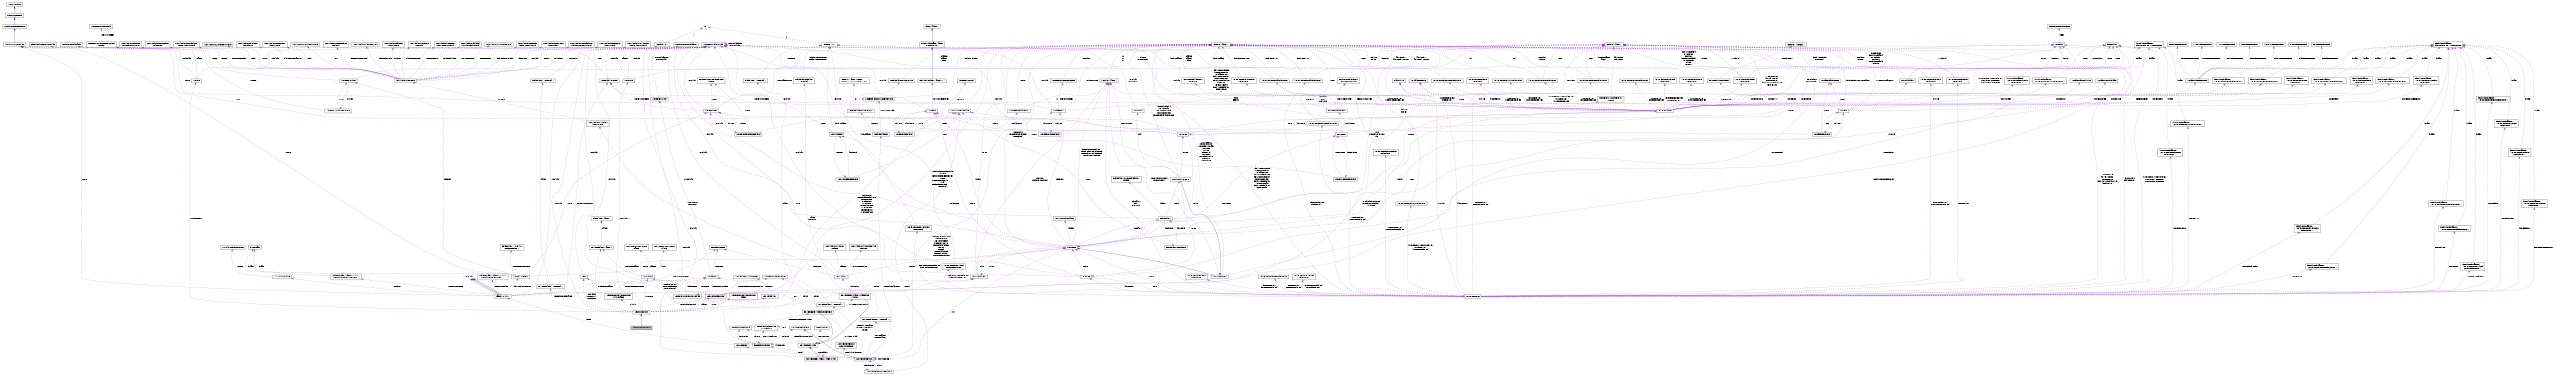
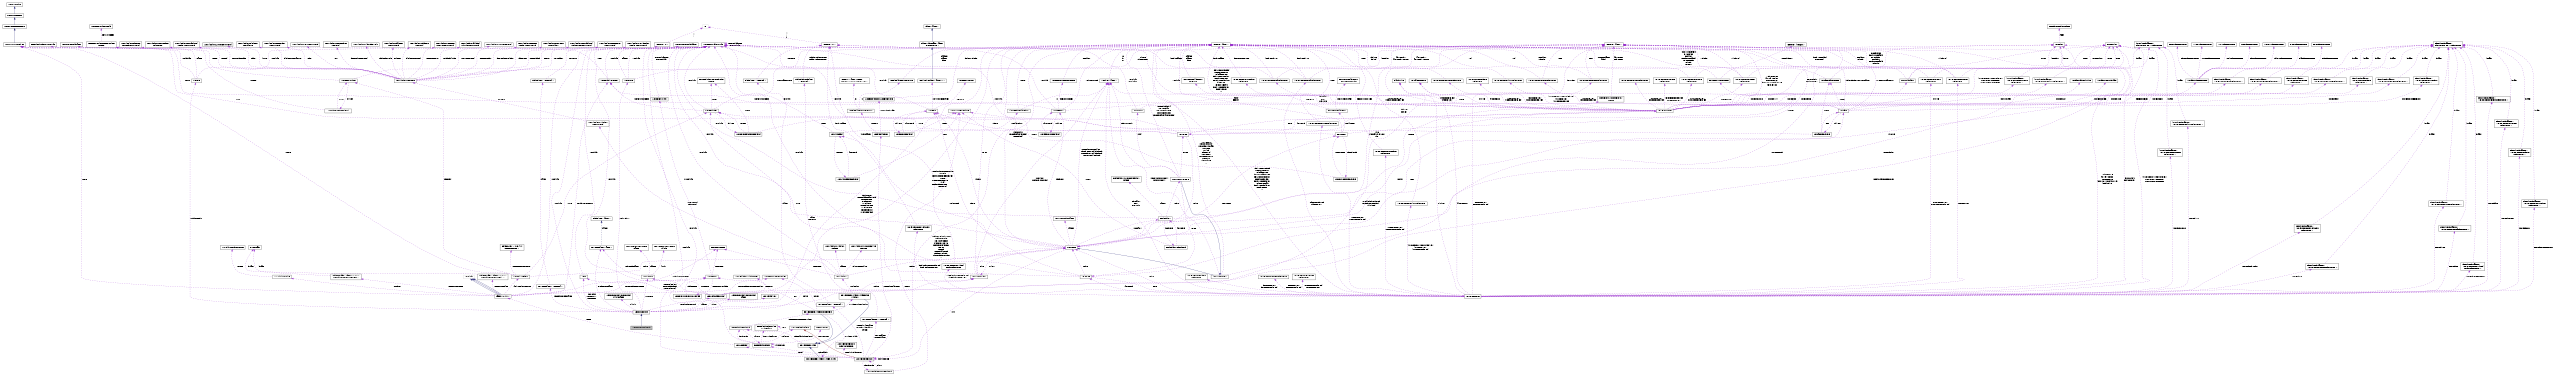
edge "AP_BattMonitor" -> "AP_Param::GroupInfo": label " var_info" -> " var_guided"
edge "NavEKF2_core" -> "NavEKF2_core::of_elements": style solid -> dashed
node "AP_BattMonitor_Backend": label "AP_BattMonitor_Backend" -> "AP_Distance_Backend"
edge "NavEKF3_core" -> "obs_ring_buffer_t< NavEKF3_core::wheel _odm_elements >": label " storedWheelOdm" -> " storedRangeBeacon"
